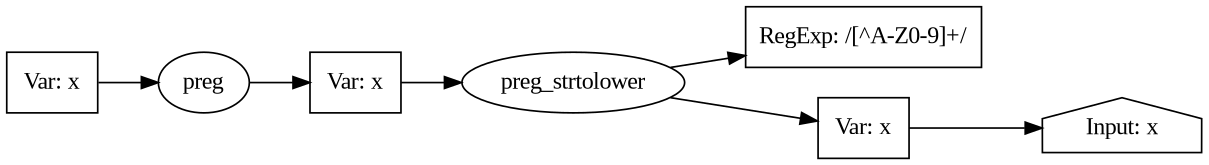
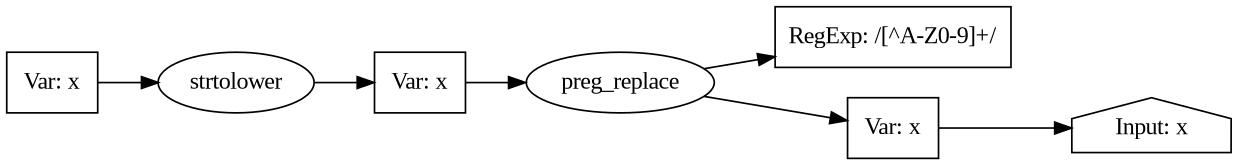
node "preg": label "preg" -> "strtolower"
node "preg_strtolower": label "preg_strtolower" -> "preg_replace"
